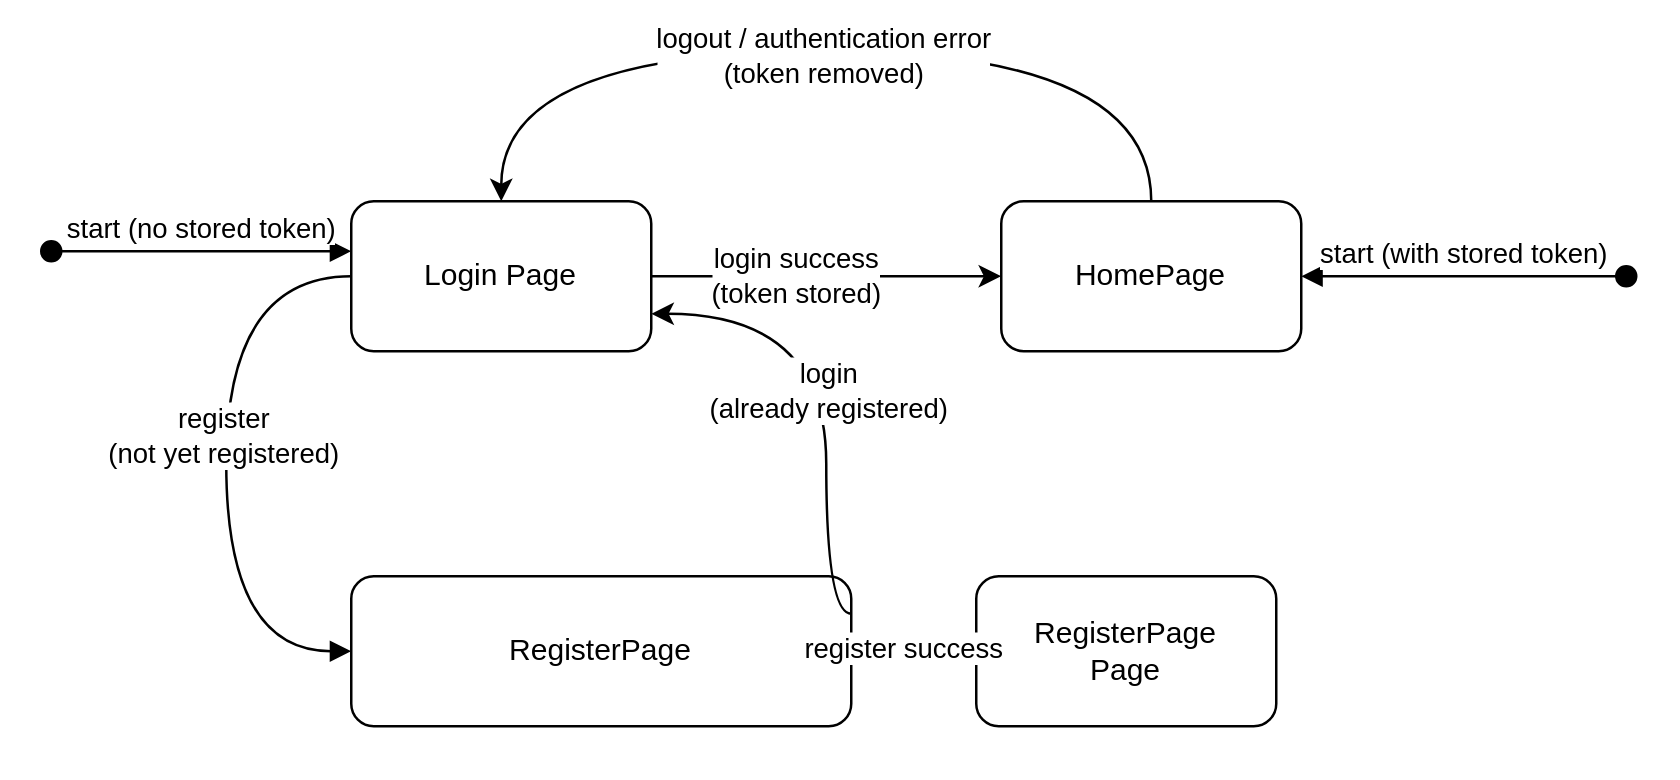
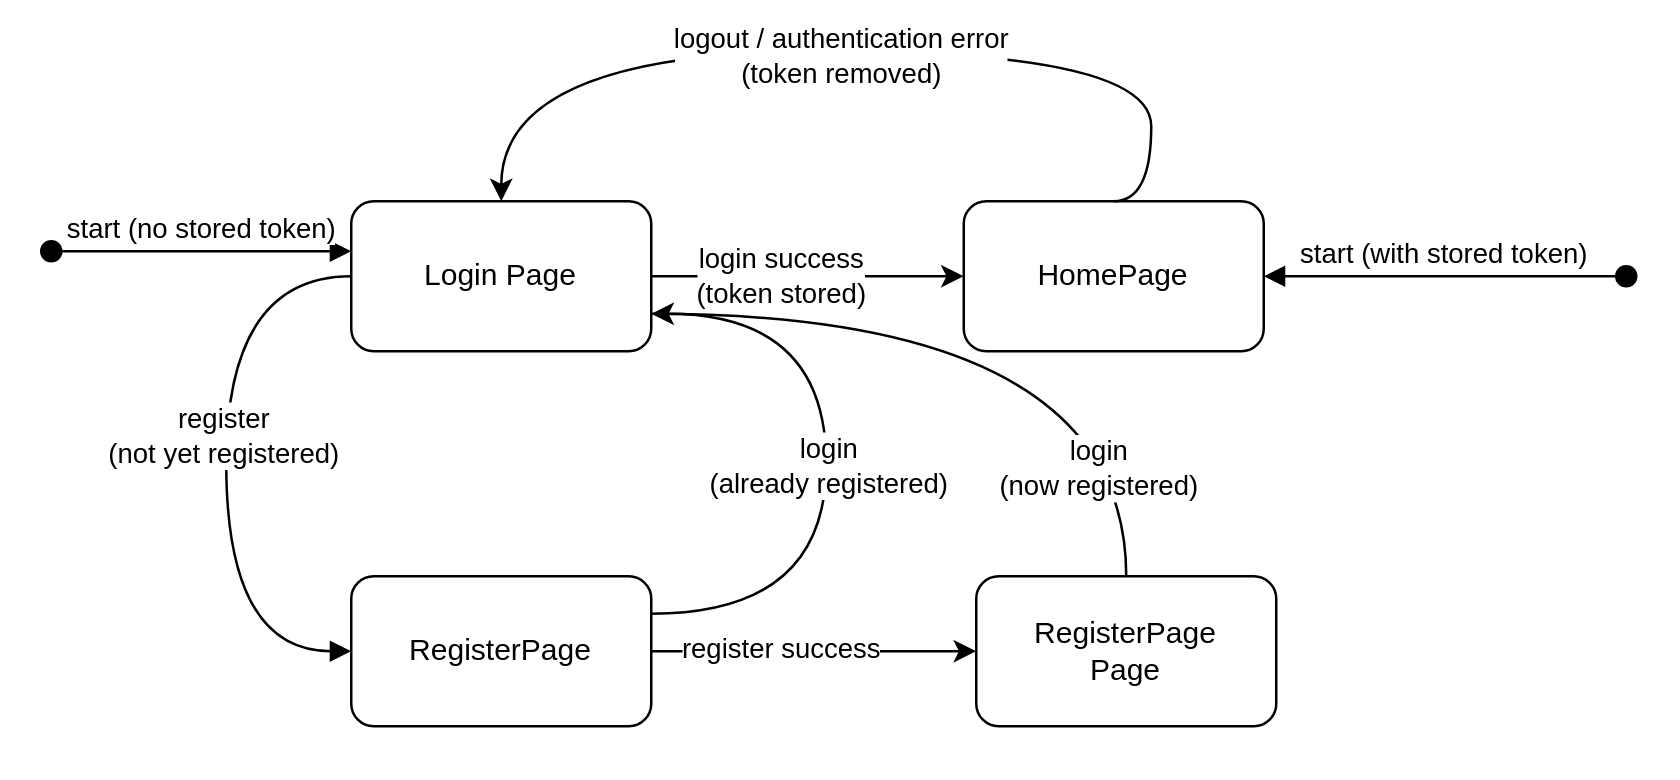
node "HomePage": moved (1151, 276) -> (1114, 276)
edge "Login Page" -- "RegisterPage Page": added, label "login (now registered)"
node "RegisterPage": size 500x150 -> 300x150
